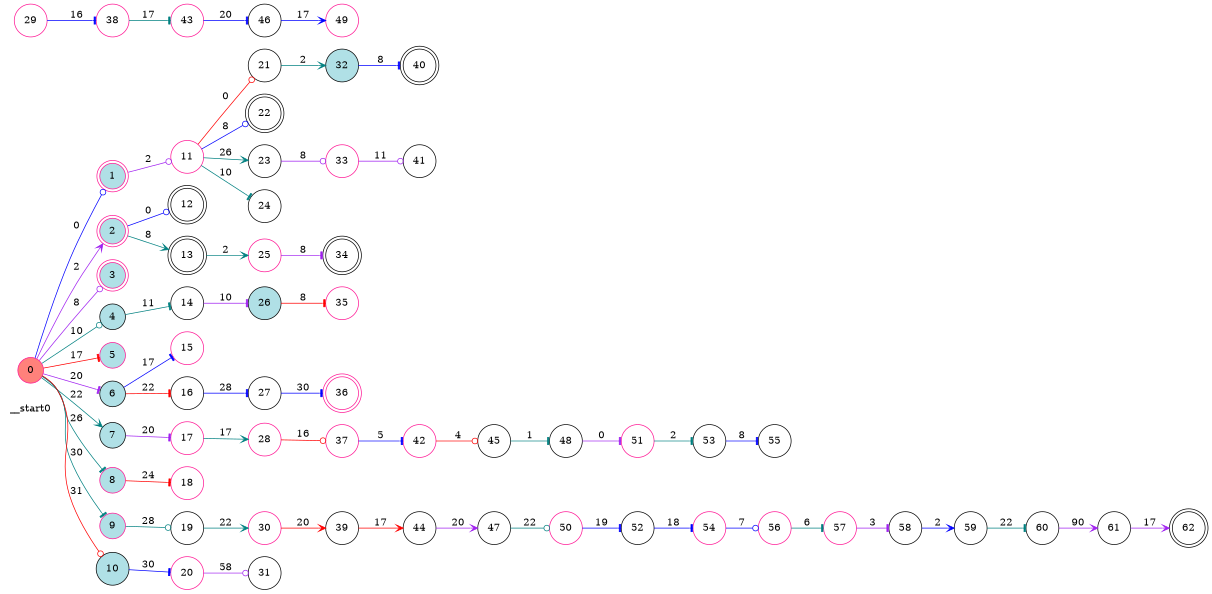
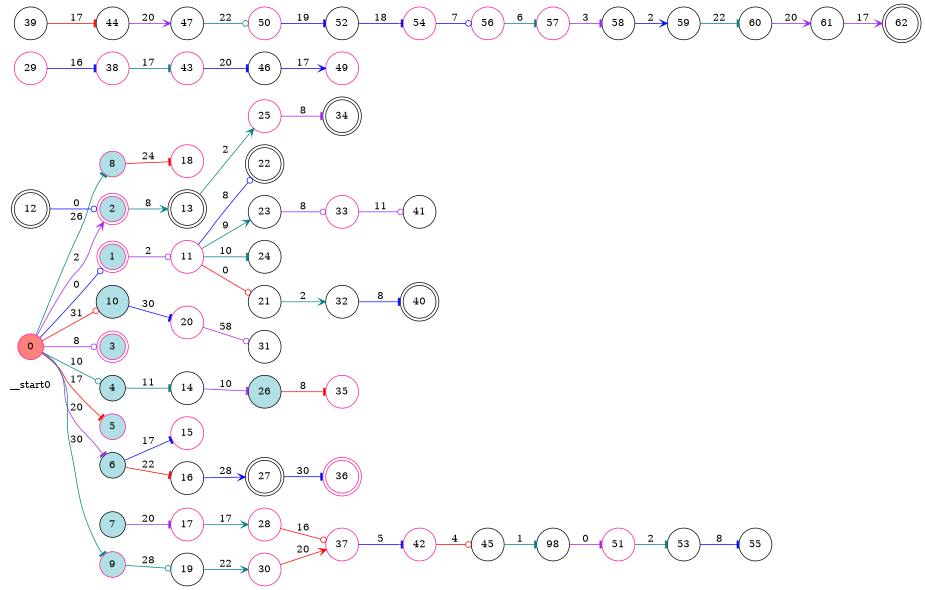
node "32": fillcolor powderblue -> white
edge "11" -> "23": label "26" -> "9"
edge "2" -> "12": reversed
edge "16" -> "27": arrowhead tee -> vee
node "27": shape circle -> doublecircle
edge "0" -> "7": removed, label "22"
node "48": label "48" -> "98"
edge "60" -> "61": label "90" -> "20"
edge "30" -> "39": now "30" -> "37"
edge "39" -> "44": arrowhead vee -> tee
